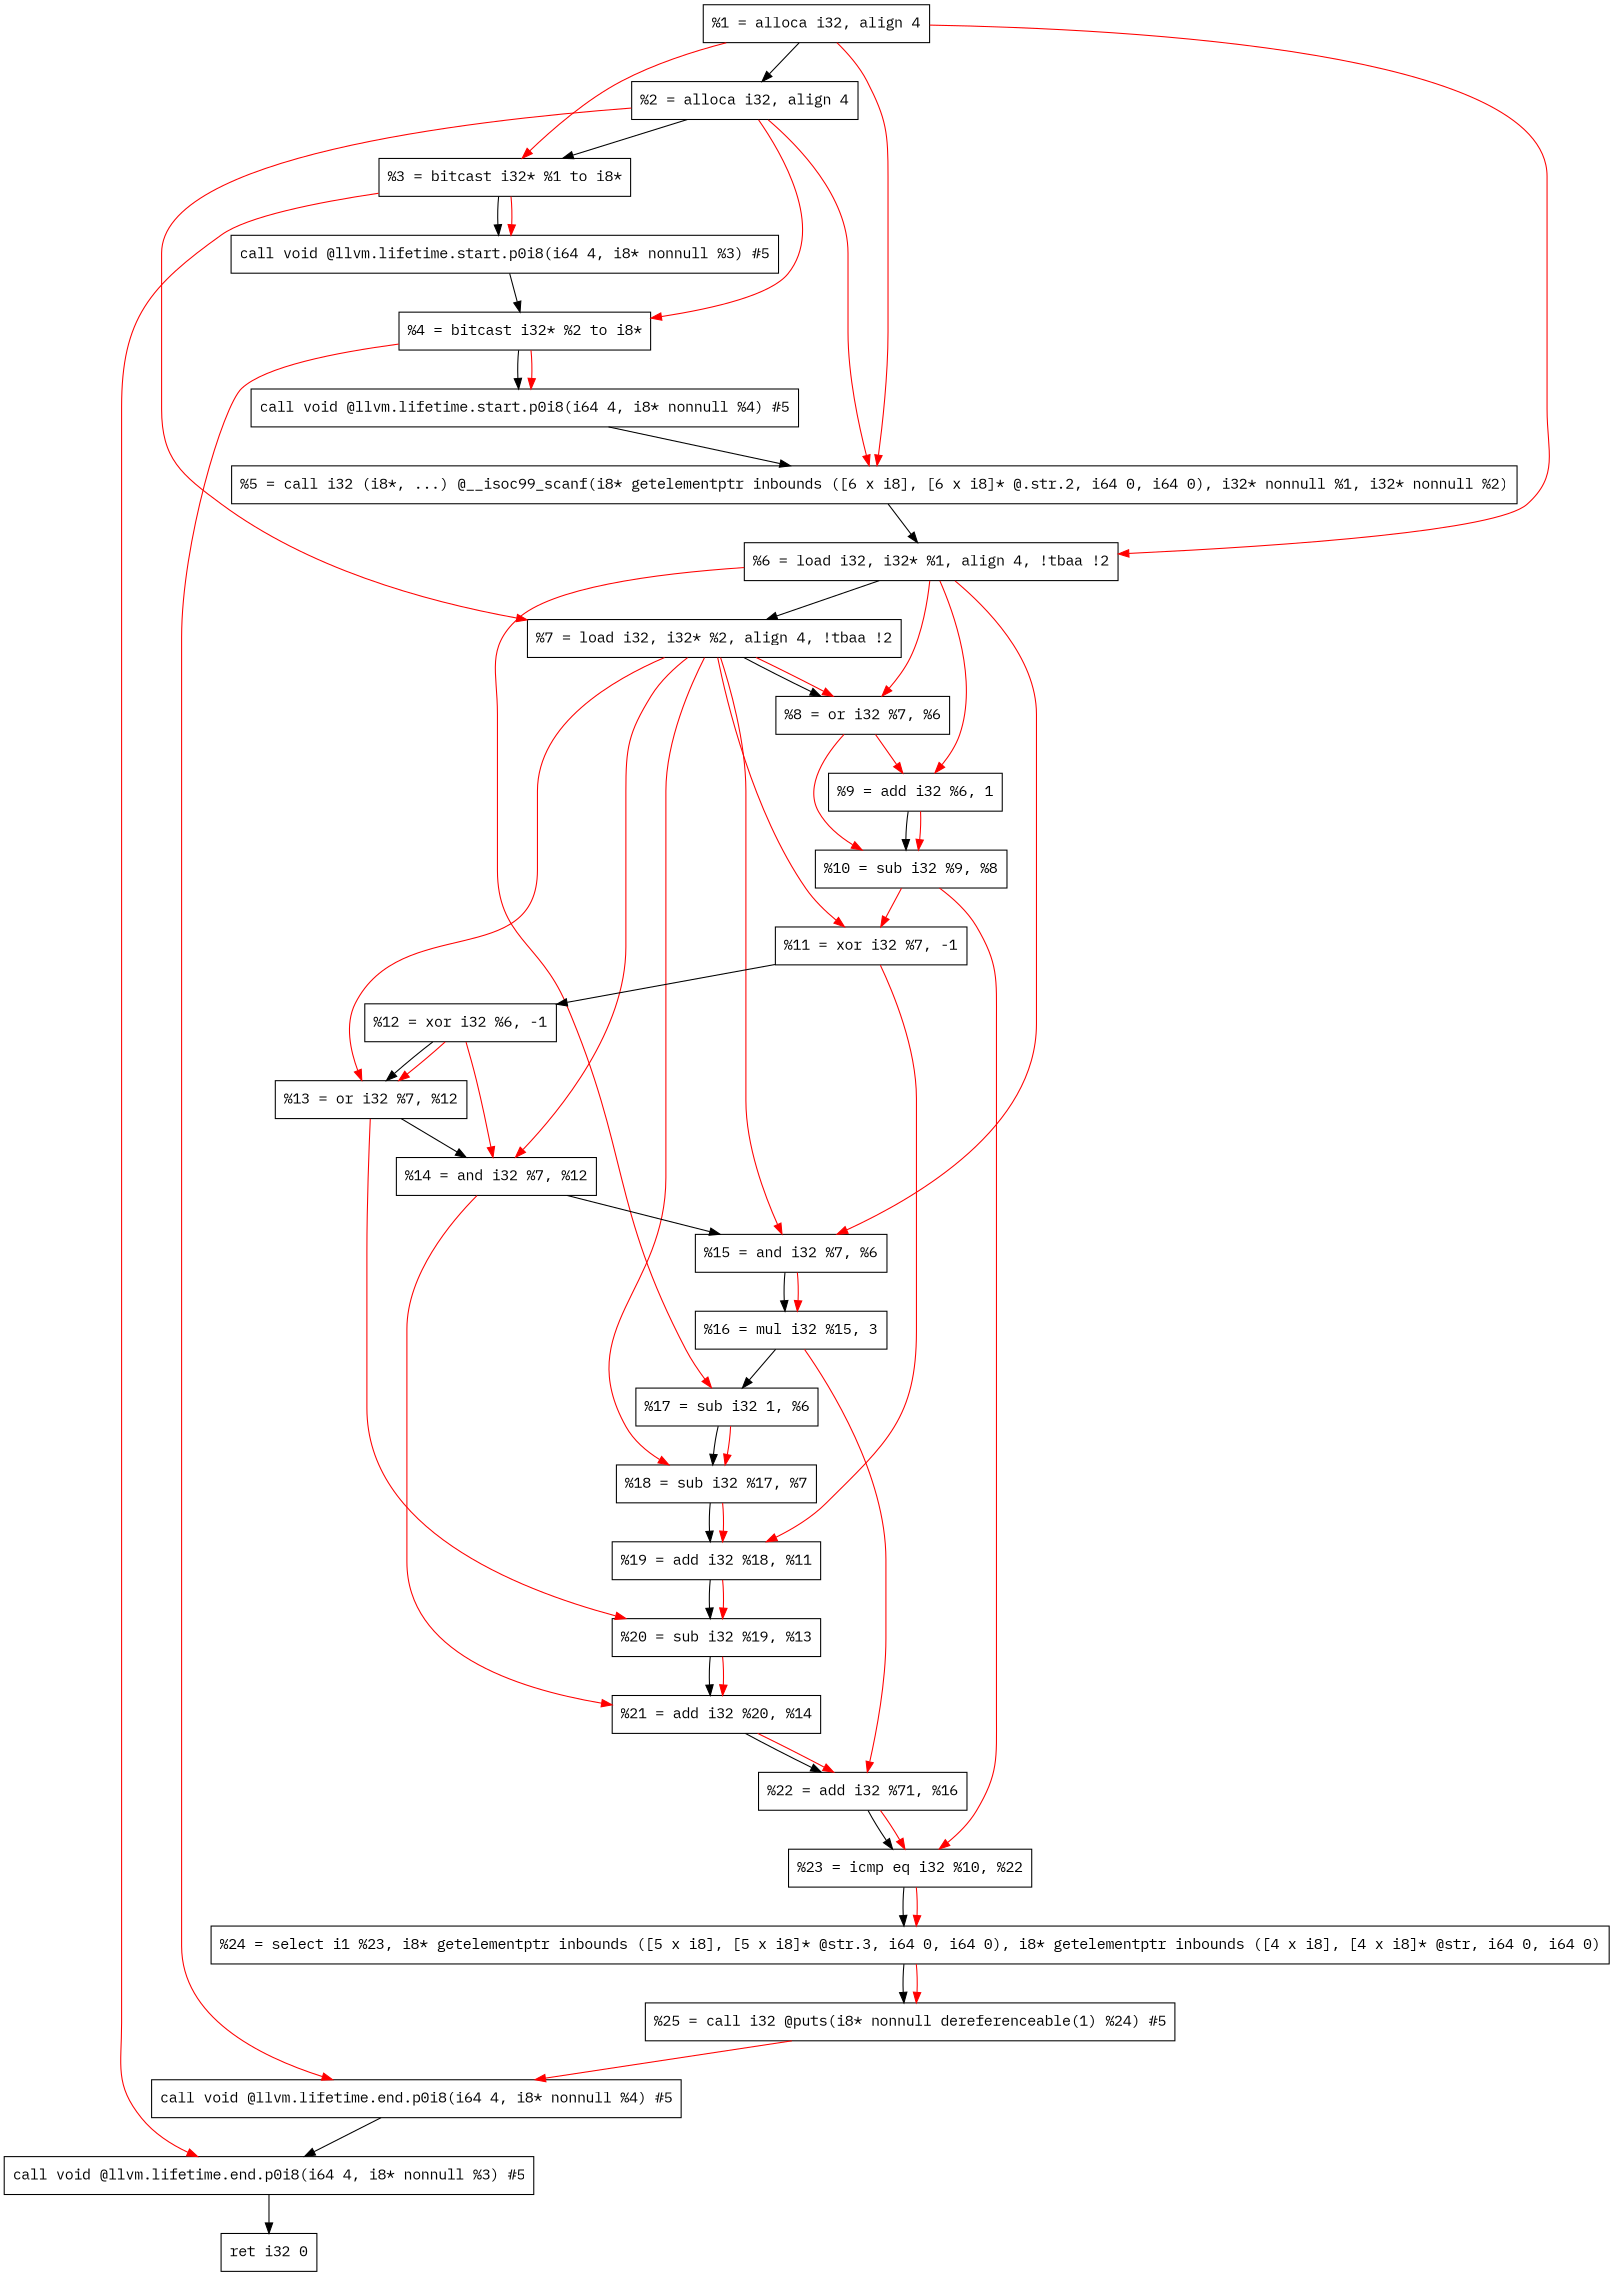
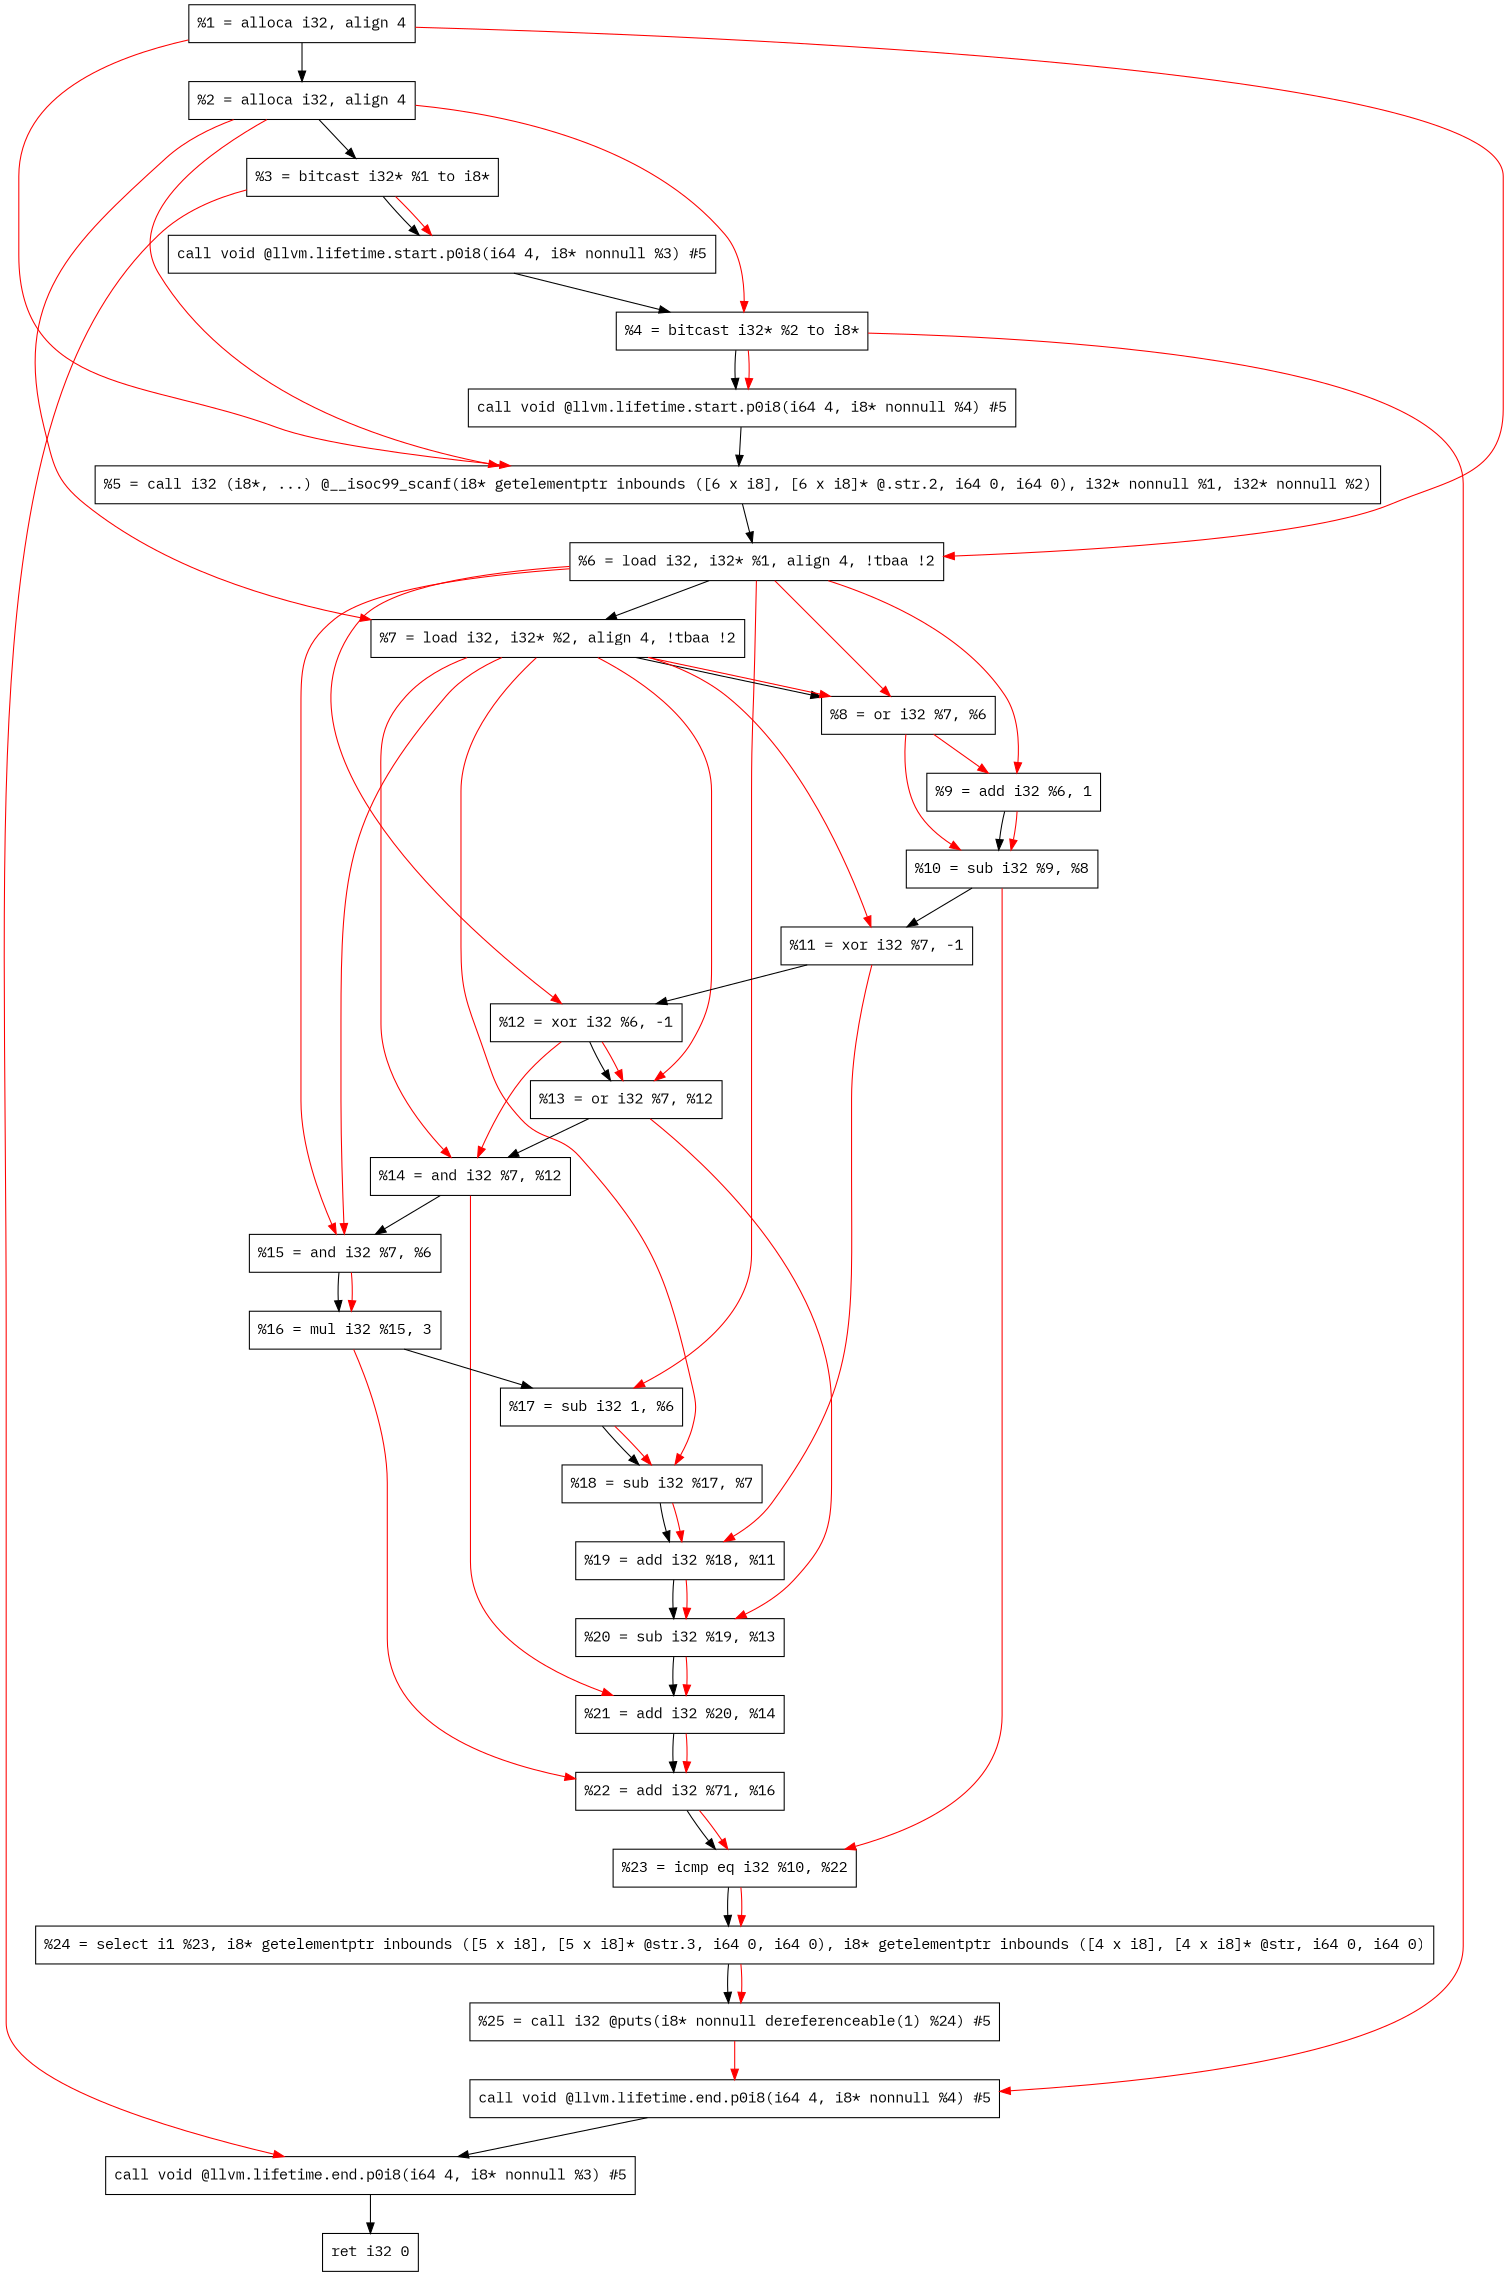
edge "%1 = alloca i32, align 4" -> "%3 = bitcast i32* %1 to i8*": removed
edge "%6 = load i32, i32* %1, align 4, !tbaa !2" -> "%12 = xor i32 %6, -1": added
edge "%10 = sub i32 %9, %8" -> "%11 = xor i32 %7, -1": color red -> black
